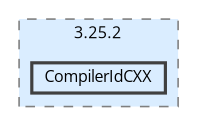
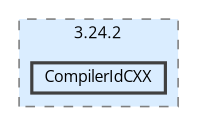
cluster "3.25.2": label "3.25.2" -> "3.24.2"
